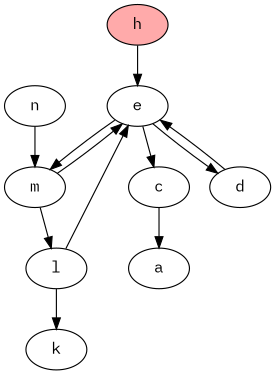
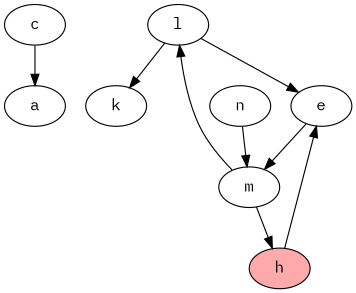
edge "e" -> "c": removed
edge "m" -> "e": now "m" -> "h"
node "d": removed
